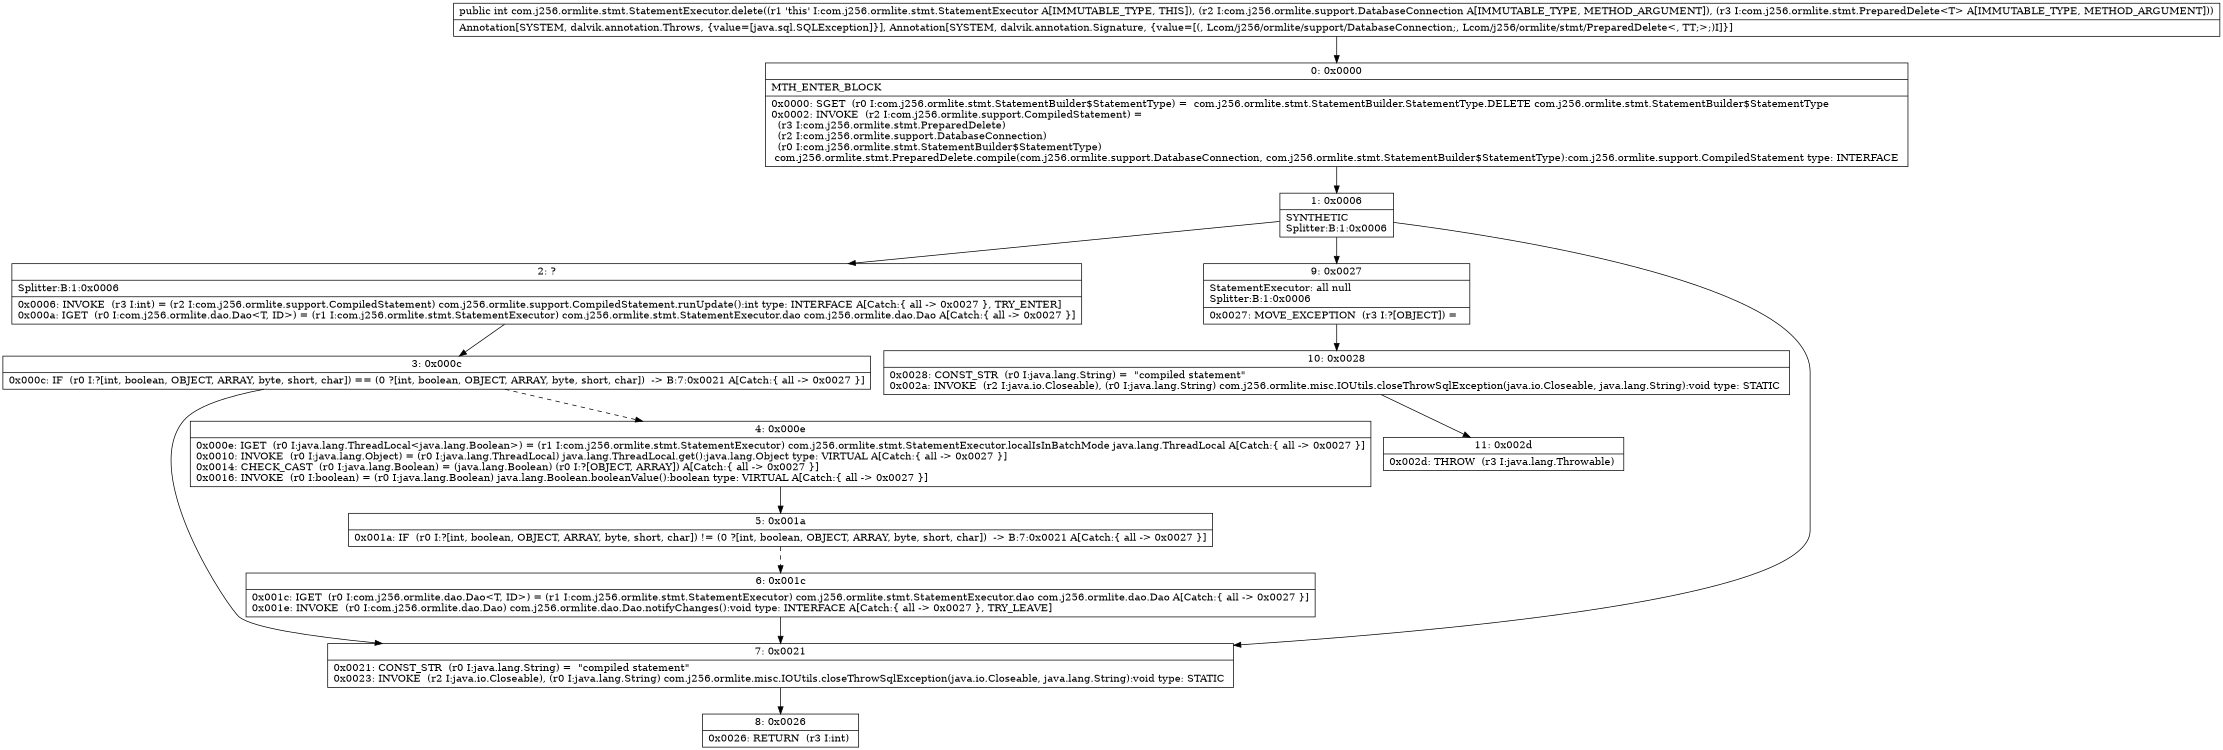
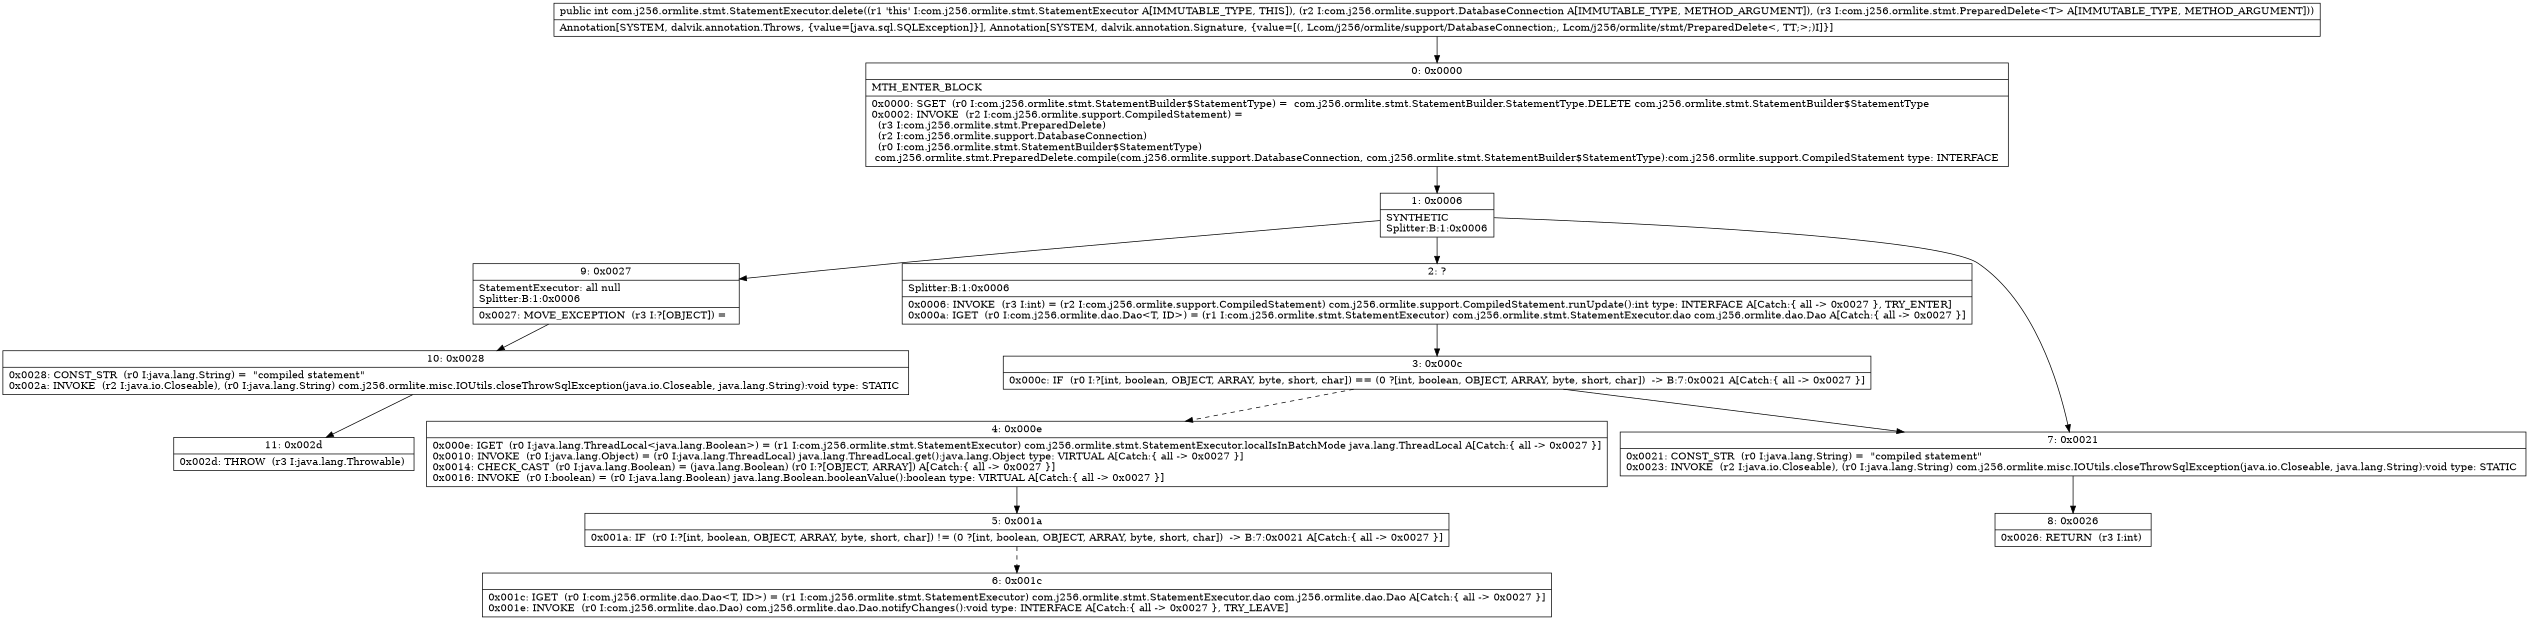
edge "6: 0x001c" -> "7: 0x0021": removed
